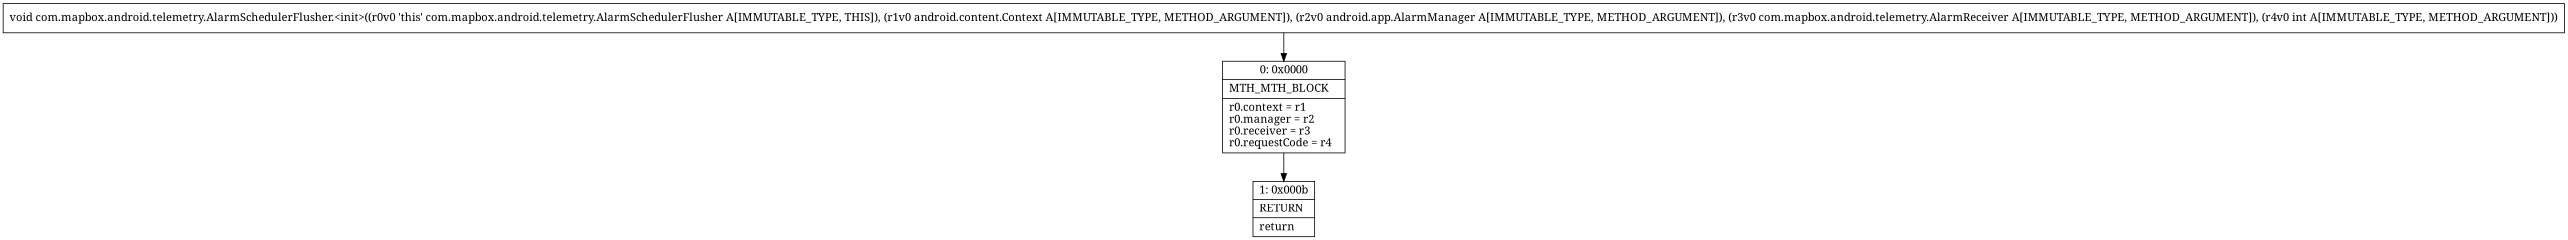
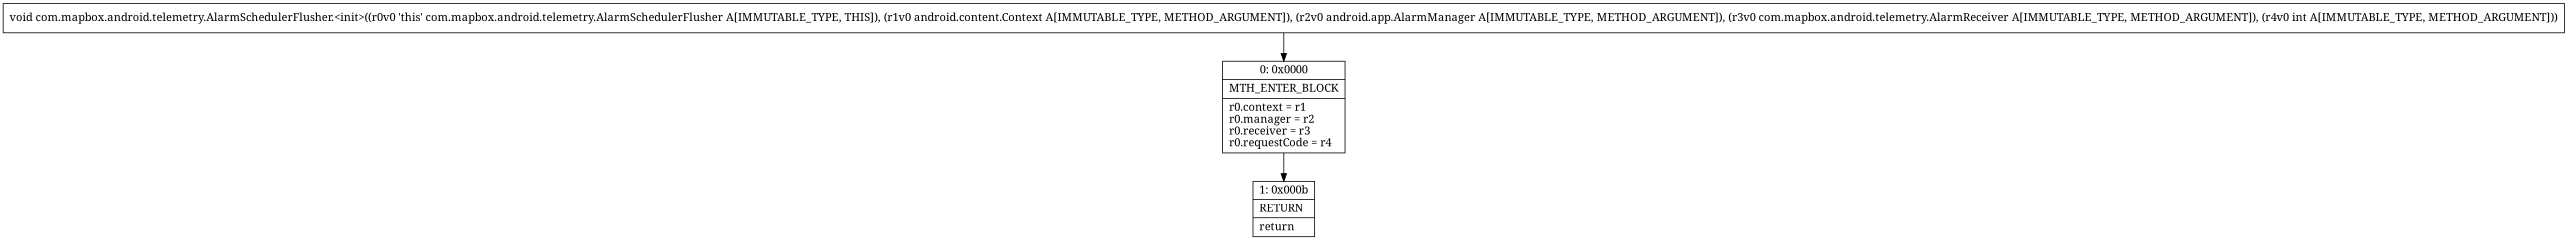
node "0: 0x0000": text "MTH_MTH_BLOCK" -> "MTH_ENTER_BLOCK"
